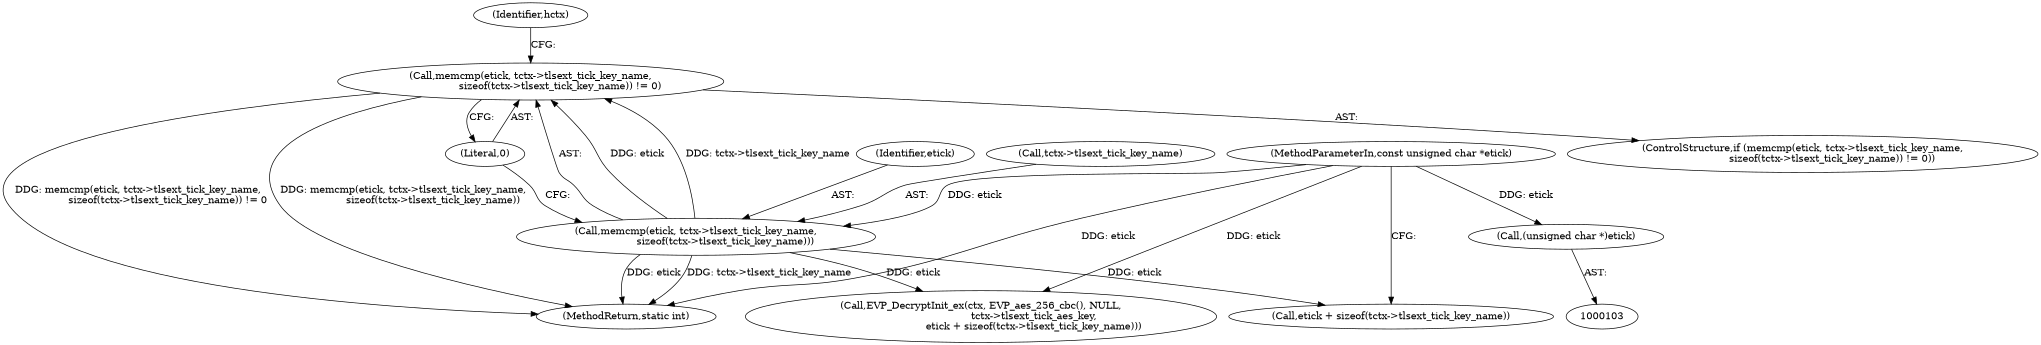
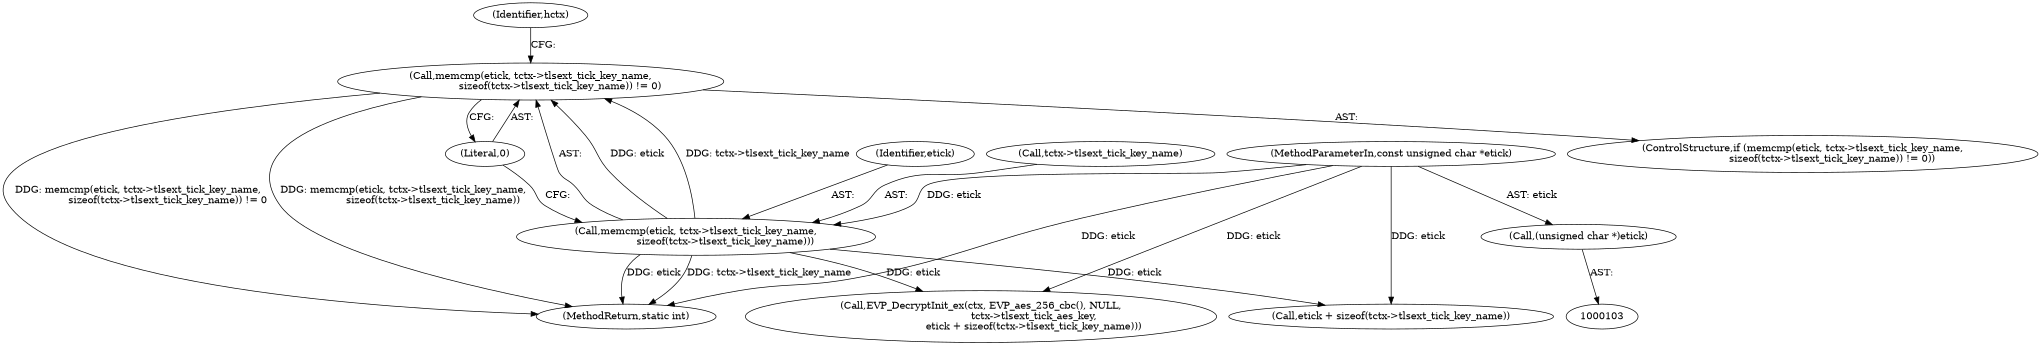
edge "(MethodParameterIn,const unsigned char *etick)" -> "(Call,(unsigned char *)etick)": label "DDG: etick" -> "AST: etick"
edge "(MethodParameterIn,const unsigned char *etick)" -> "(Call,etick + sizeof(tctx->tlsext_tick_key_name))": label "CFG: " -> "DDG: etick"
